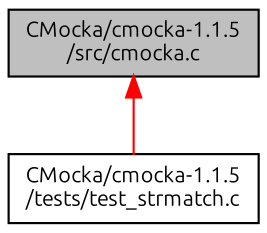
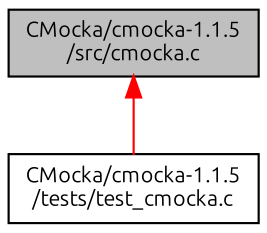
node "CMocka/cmocka-1.1.5 /tests/test_strmatch.c": label "CMocka/cmocka-1.1.5 /tests/test_strmatch.c" -> "CMocka/cmocka-1.1.5 /tests/test_cmocka.c"
